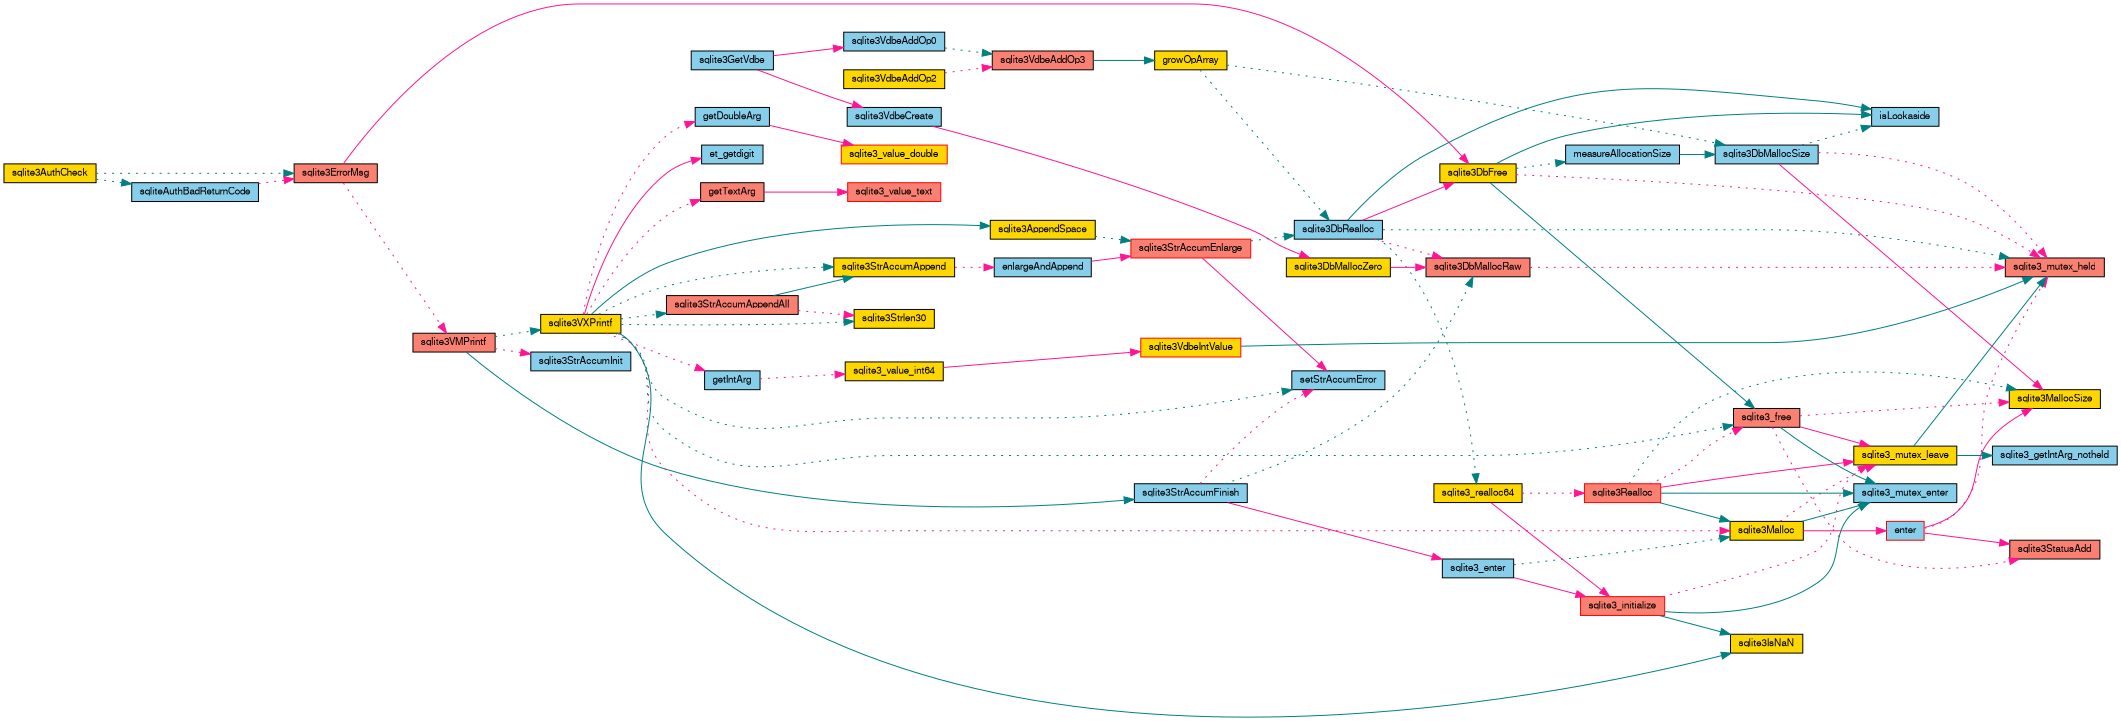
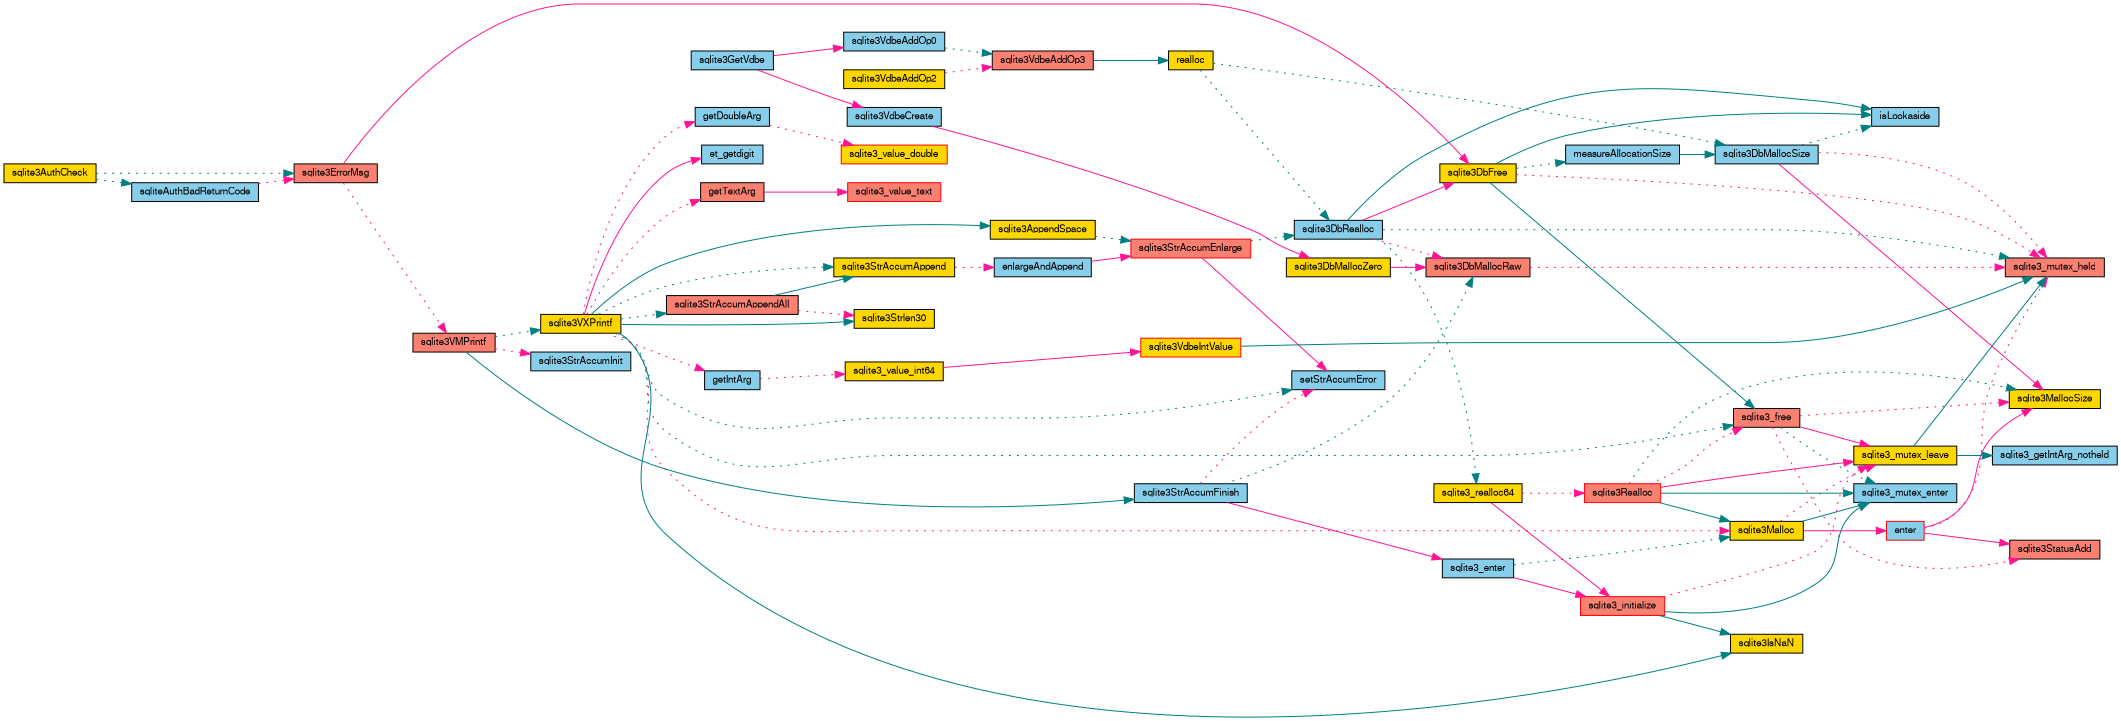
node "growOpArray": label "growOpArray" -> "realloc"
edge "getDoubleArg" -> "sqlite3_value_double": style solid -> dotted
edge "sqlite3VXPrintf" -> "sqlite3Strlen30": style dotted -> solid
edge "sqlite3_free" -> "sqlite3_mutex_enter": style solid -> dotted
